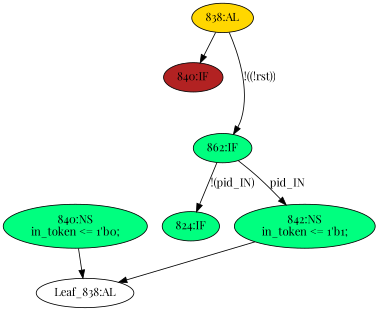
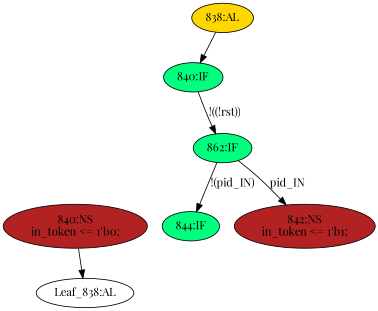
node "840:IF": fillcolor firebrick -> springgreen
edge "838:AL" -> "862:IF": now "840:IF" -> "862:IF"
node "840:NS in_token <= 1'b0;": fillcolor springgreen -> firebrick
node "824:IF": label "824:IF" -> "844:IF"
node "842:NS in_token <= 1'b1;": fillcolor springgreen -> firebrick
edge "842:NS in_token <= 1'b1;" -> "Leaf_838:AL": removed
